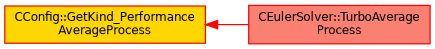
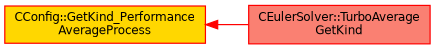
node "CEulerSolver::TurboAverage Process": label "CEulerSolver::TurboAverage Process" -> "CEulerSolver::TurboAverage GetKind"
